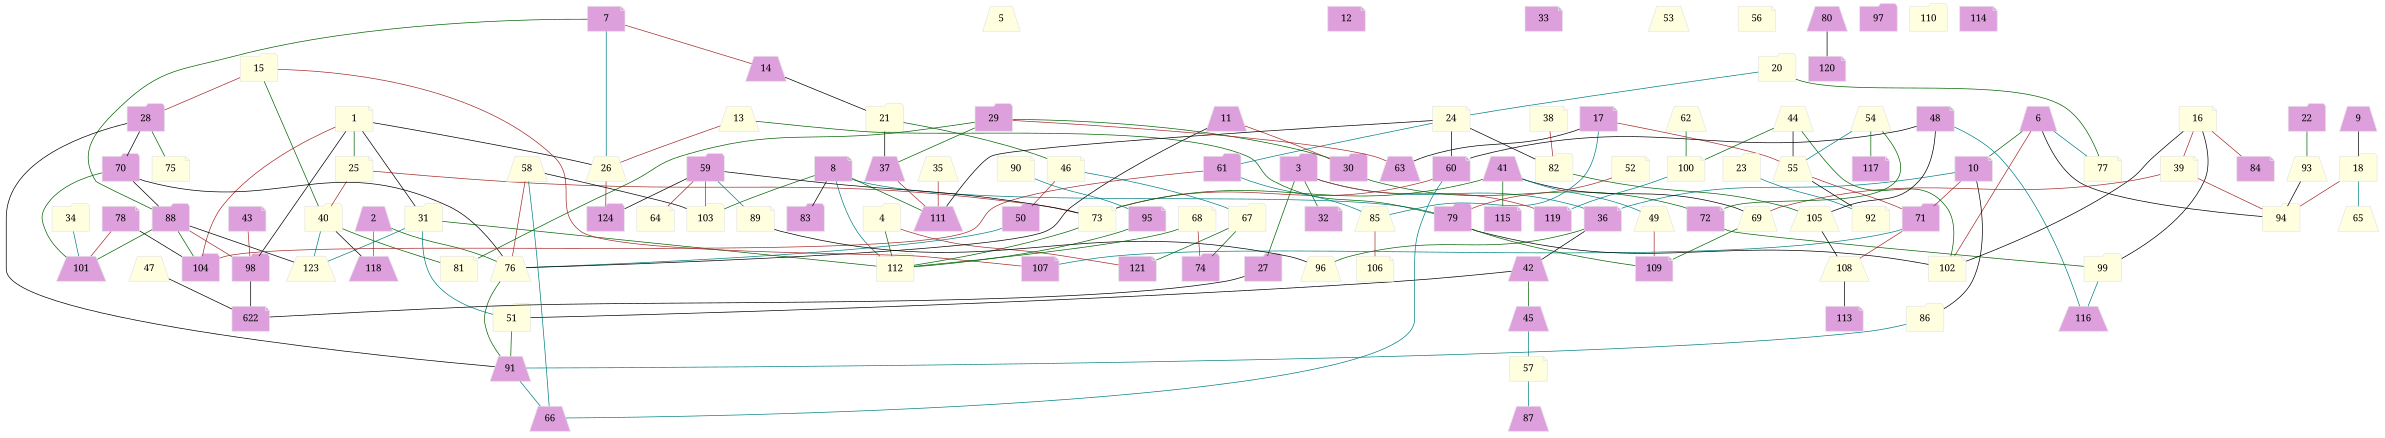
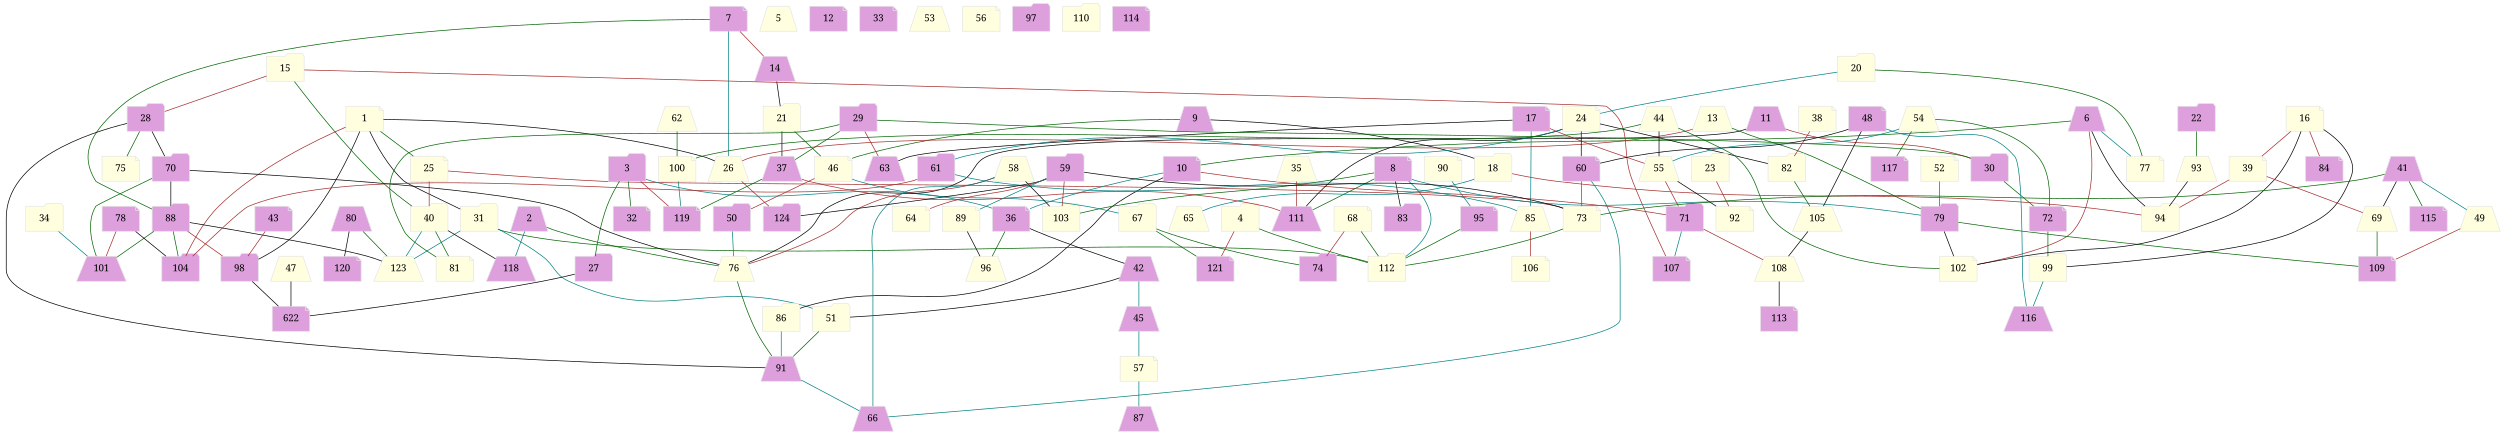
edge "9" -- "46": added
edge "23" -- "92": color teal -> brown
edge "37" -- "119": added
edge "80" -- "123": added
edge "42" -- "45": color darkgreen -> teal
